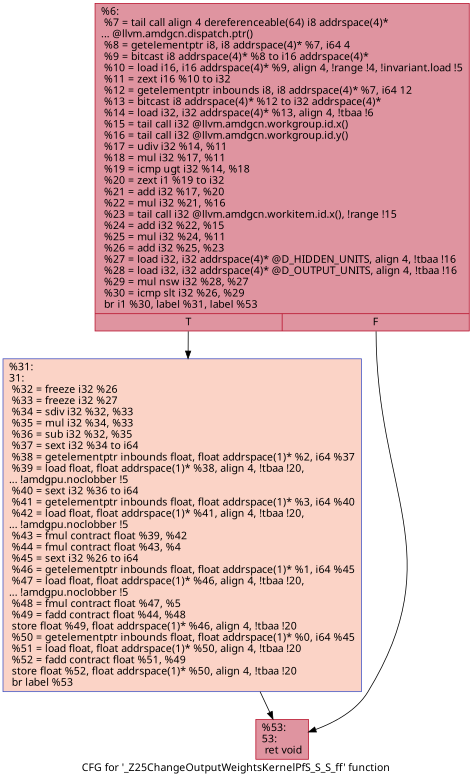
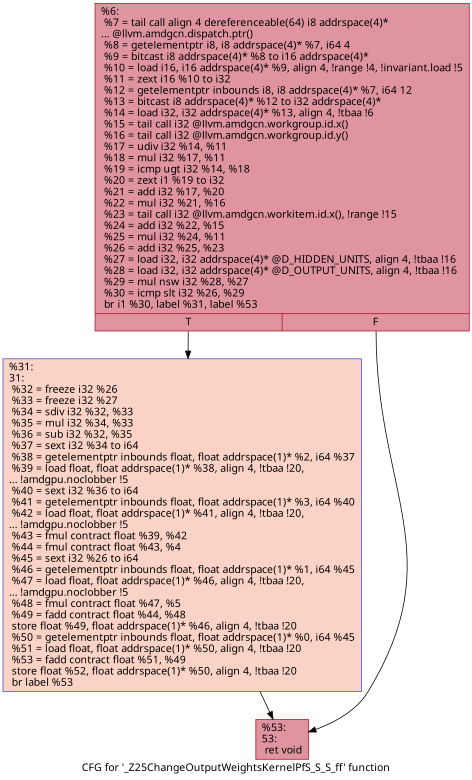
node "%31:": text "%52 = fadd contract float %51, %49" -> "%53 = fadd contract float %51, %49"
